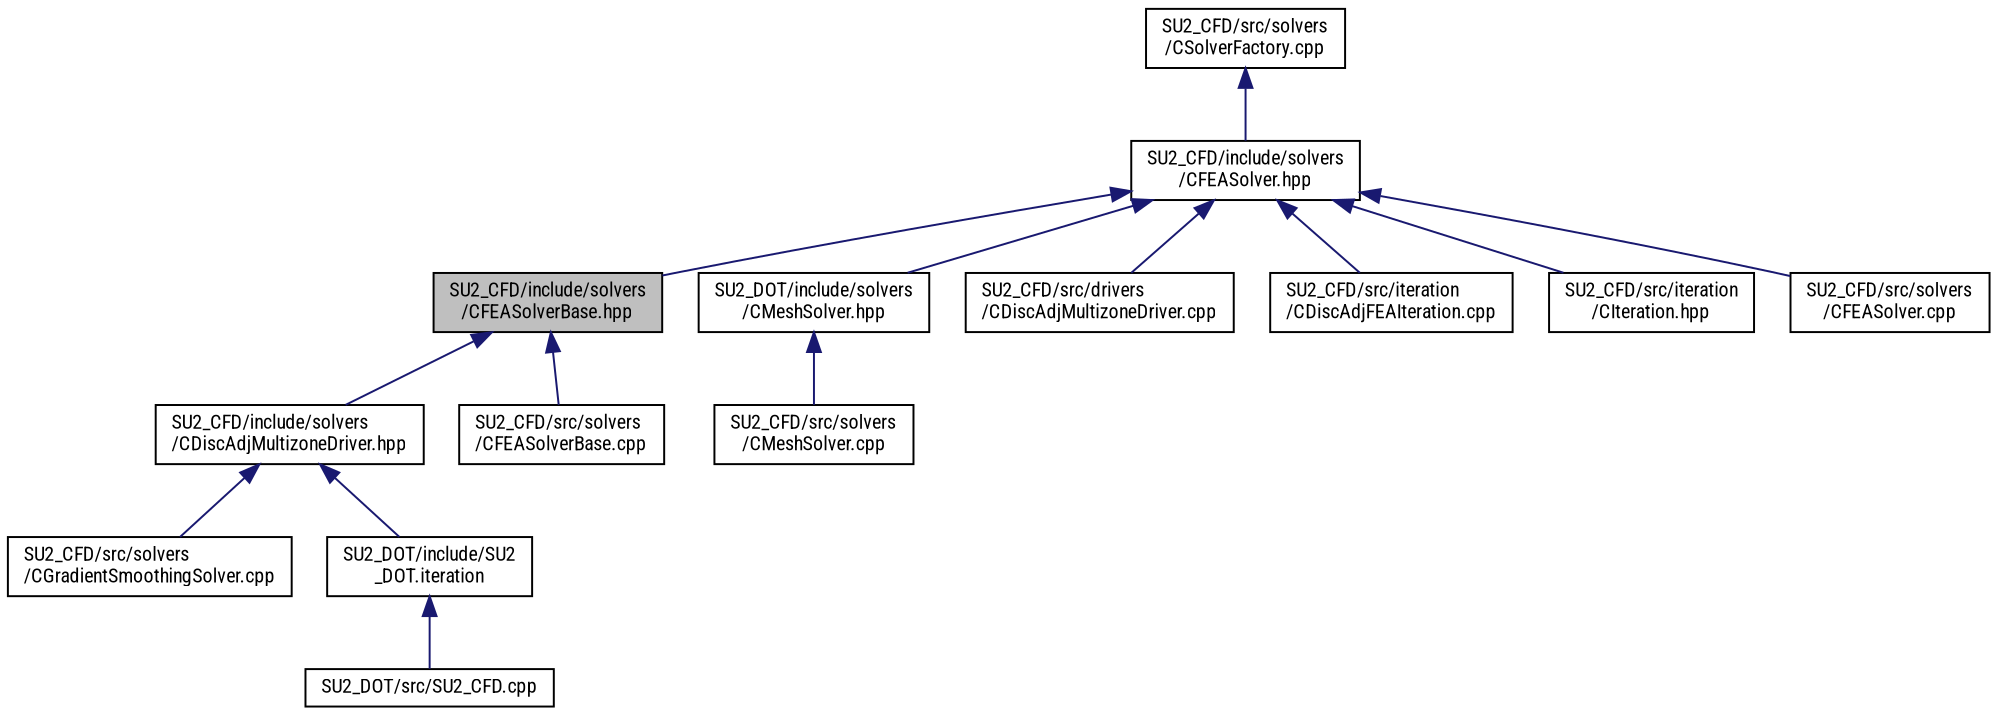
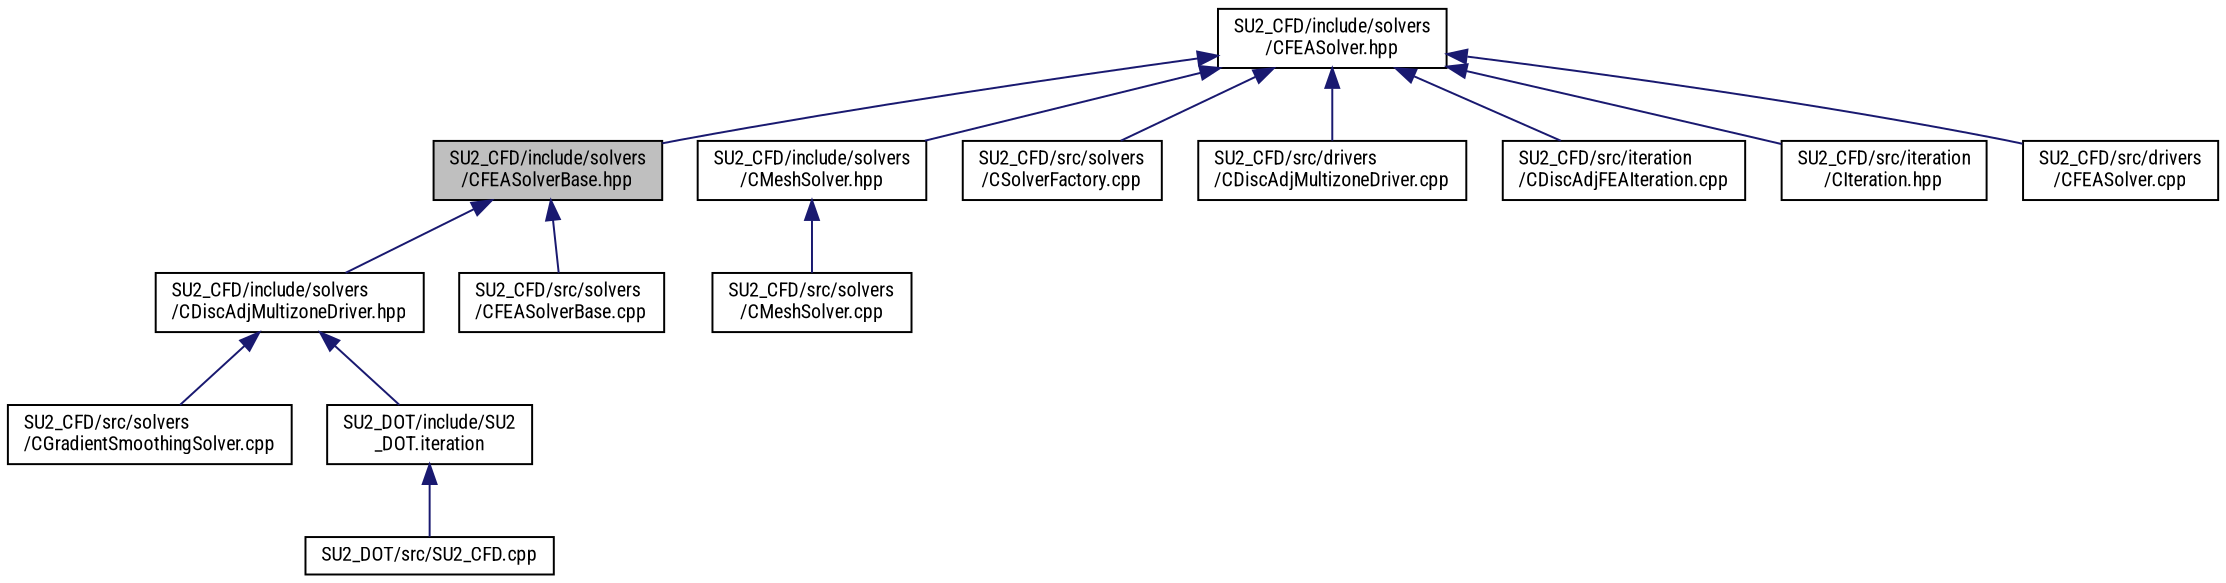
edge "SU2_CFD/include/solvers /CFEASolver.hpp" -> "SU2_CFD/src/solvers /CSolverFactory.cpp": reversed
node "SU2_DOT/include/solvers /CMeshSolver.hpp": label "SU2_DOT/include/solvers /CMeshSolver.hpp" -> "SU2_CFD/include/solvers /CMeshSolver.hpp"
node "SU2_CFD/src/solvers /CFEASolver.cpp": label "SU2_CFD/src/solvers /CFEASolver.cpp" -> "SU2_CFD/src/drivers /CFEASolver.cpp"
